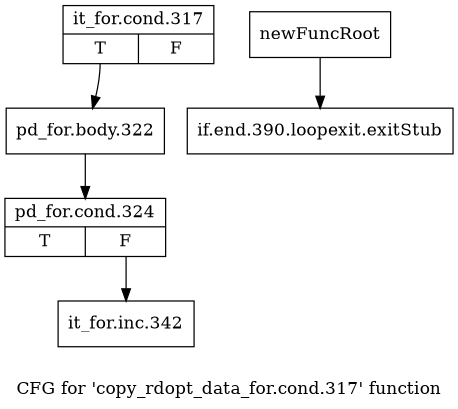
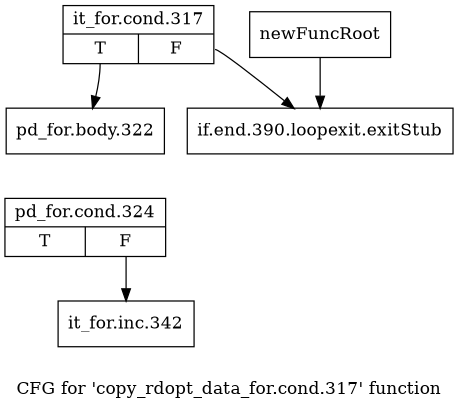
edge "it_for.cond.317" -> "if.end.390.loopexit.exitStub": added
edge "pd_for.body.322" -> "pd_for.cond.324": removed
